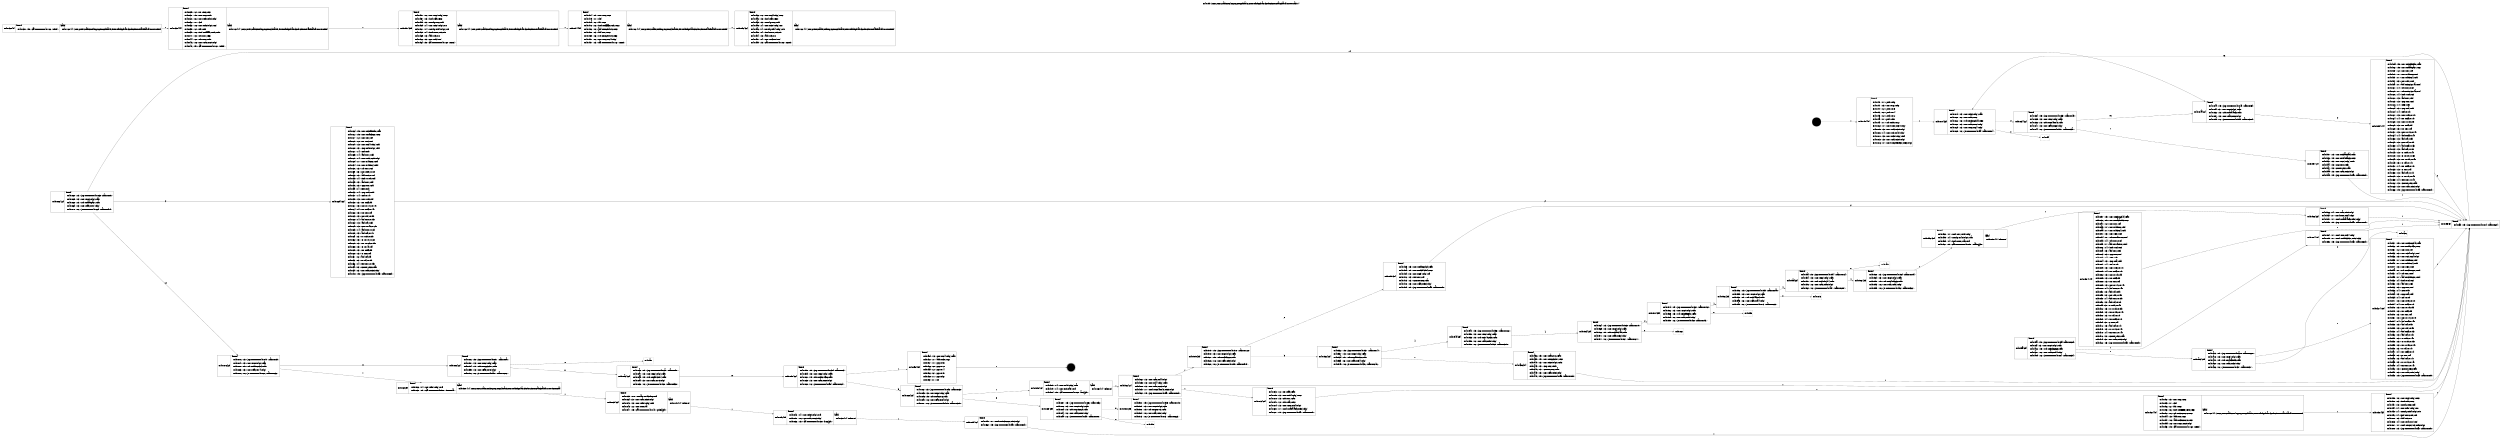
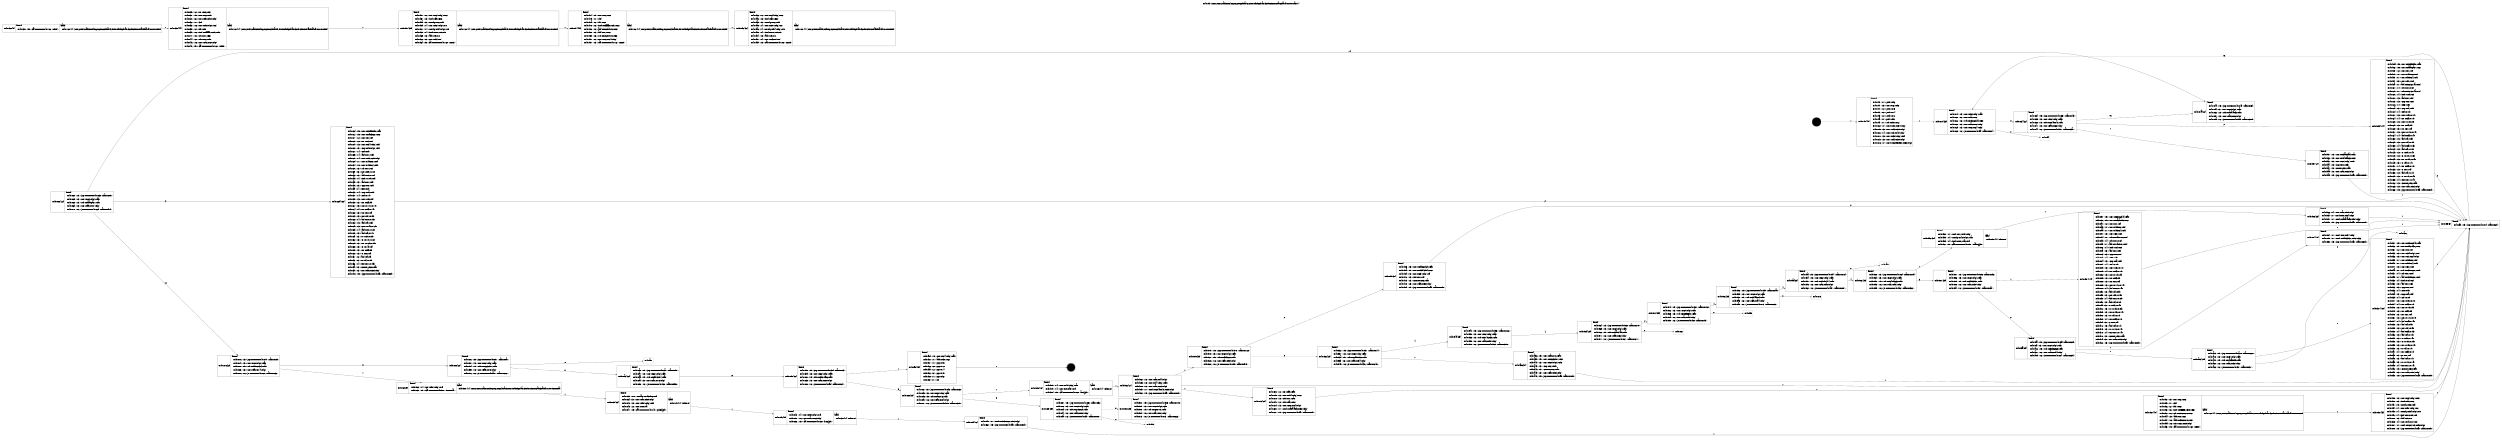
edge "0x40184a [22]" -> "0x401bdd [144]": now "0x401834 [22]" -> "0x401bdd [144]"
node "0x4019e1 [25]": added
